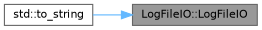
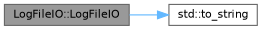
edge "std::to_string" -> "LogFileIO::LogFileIO": reversed
